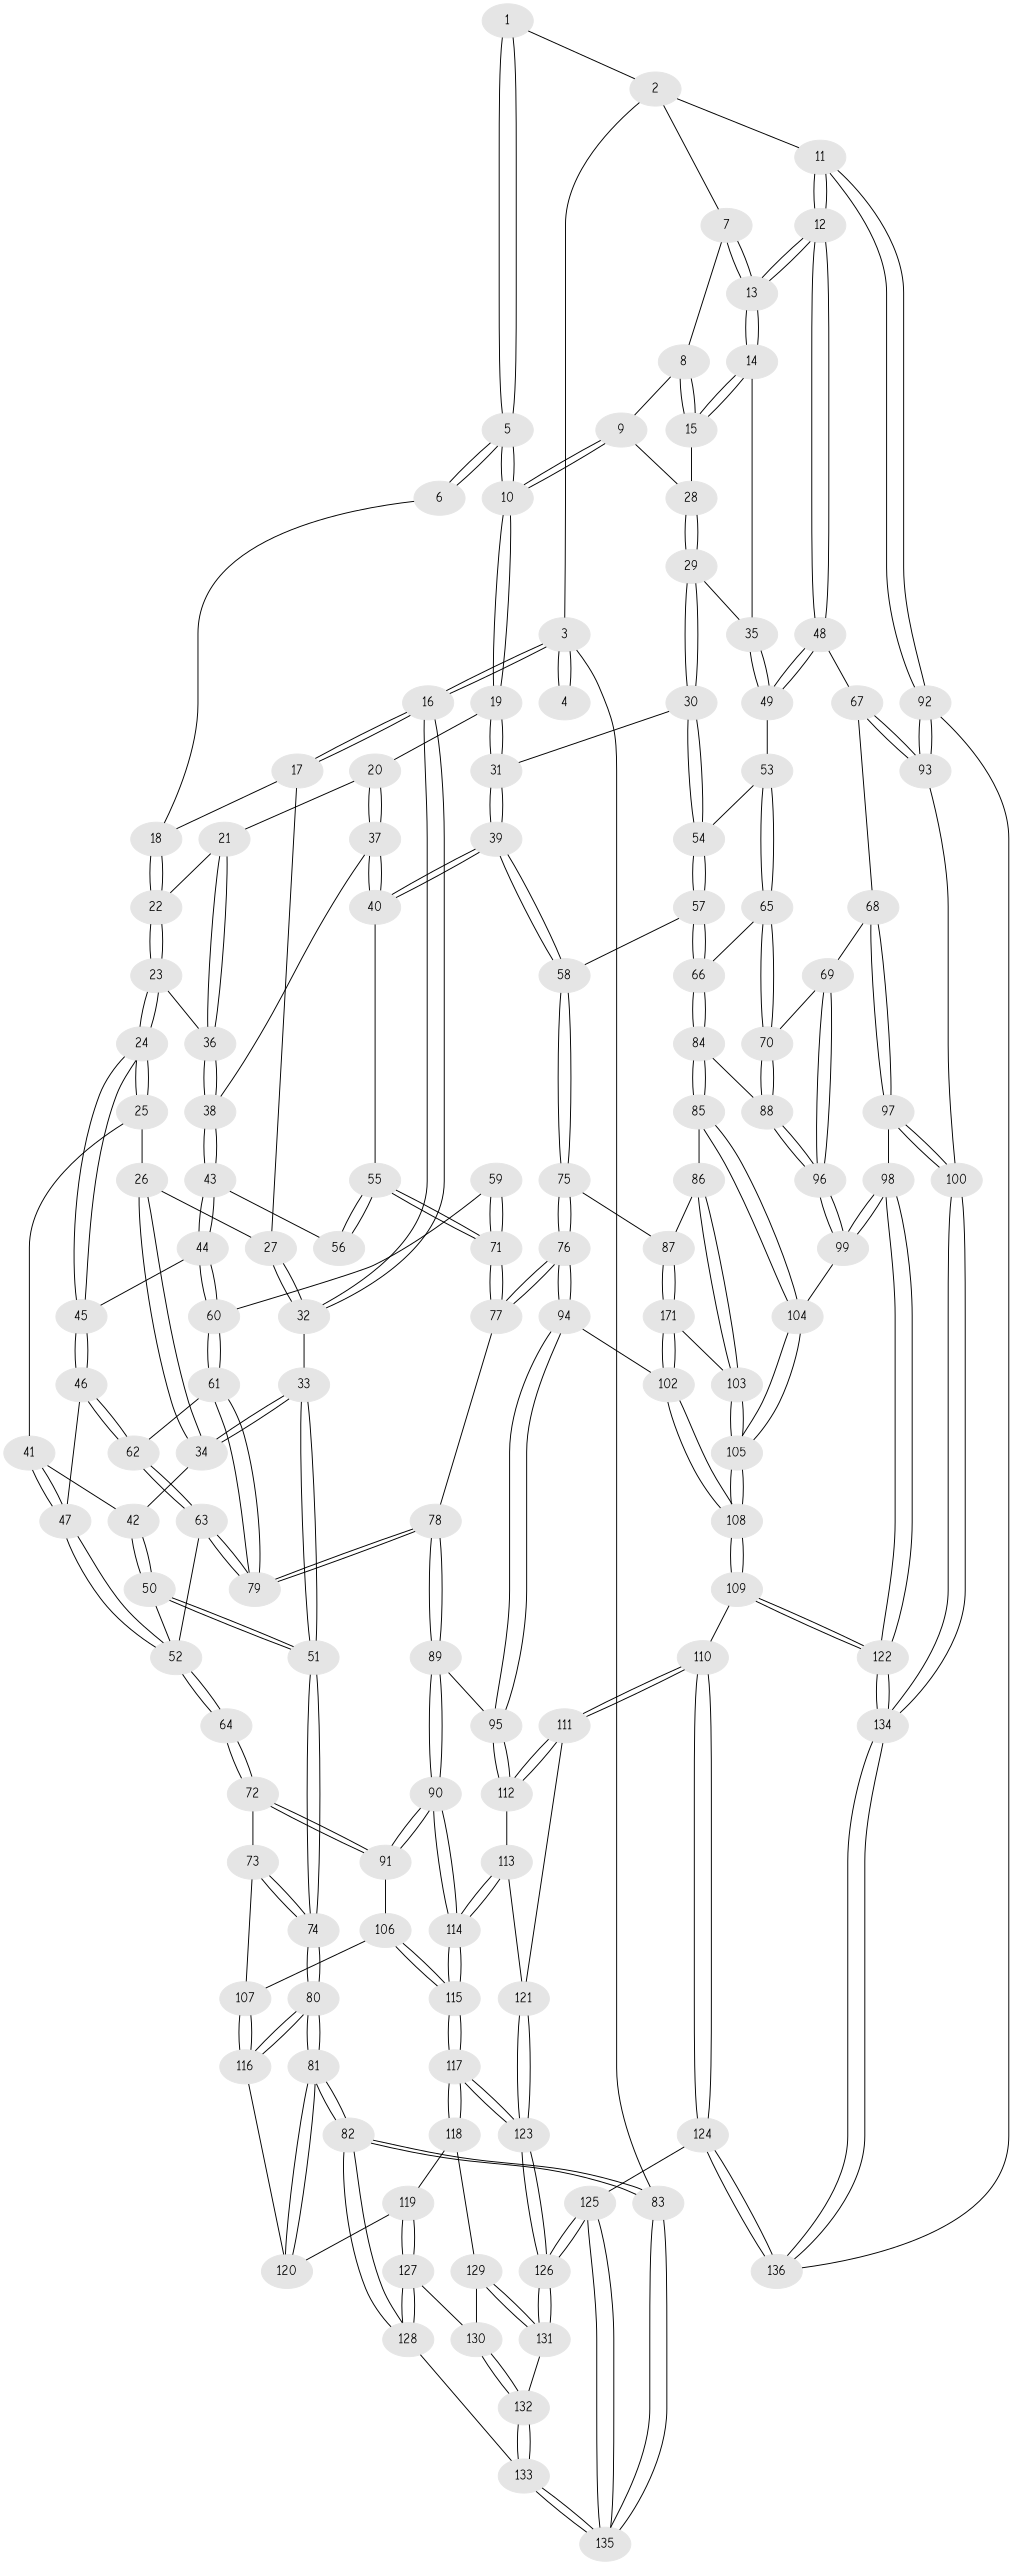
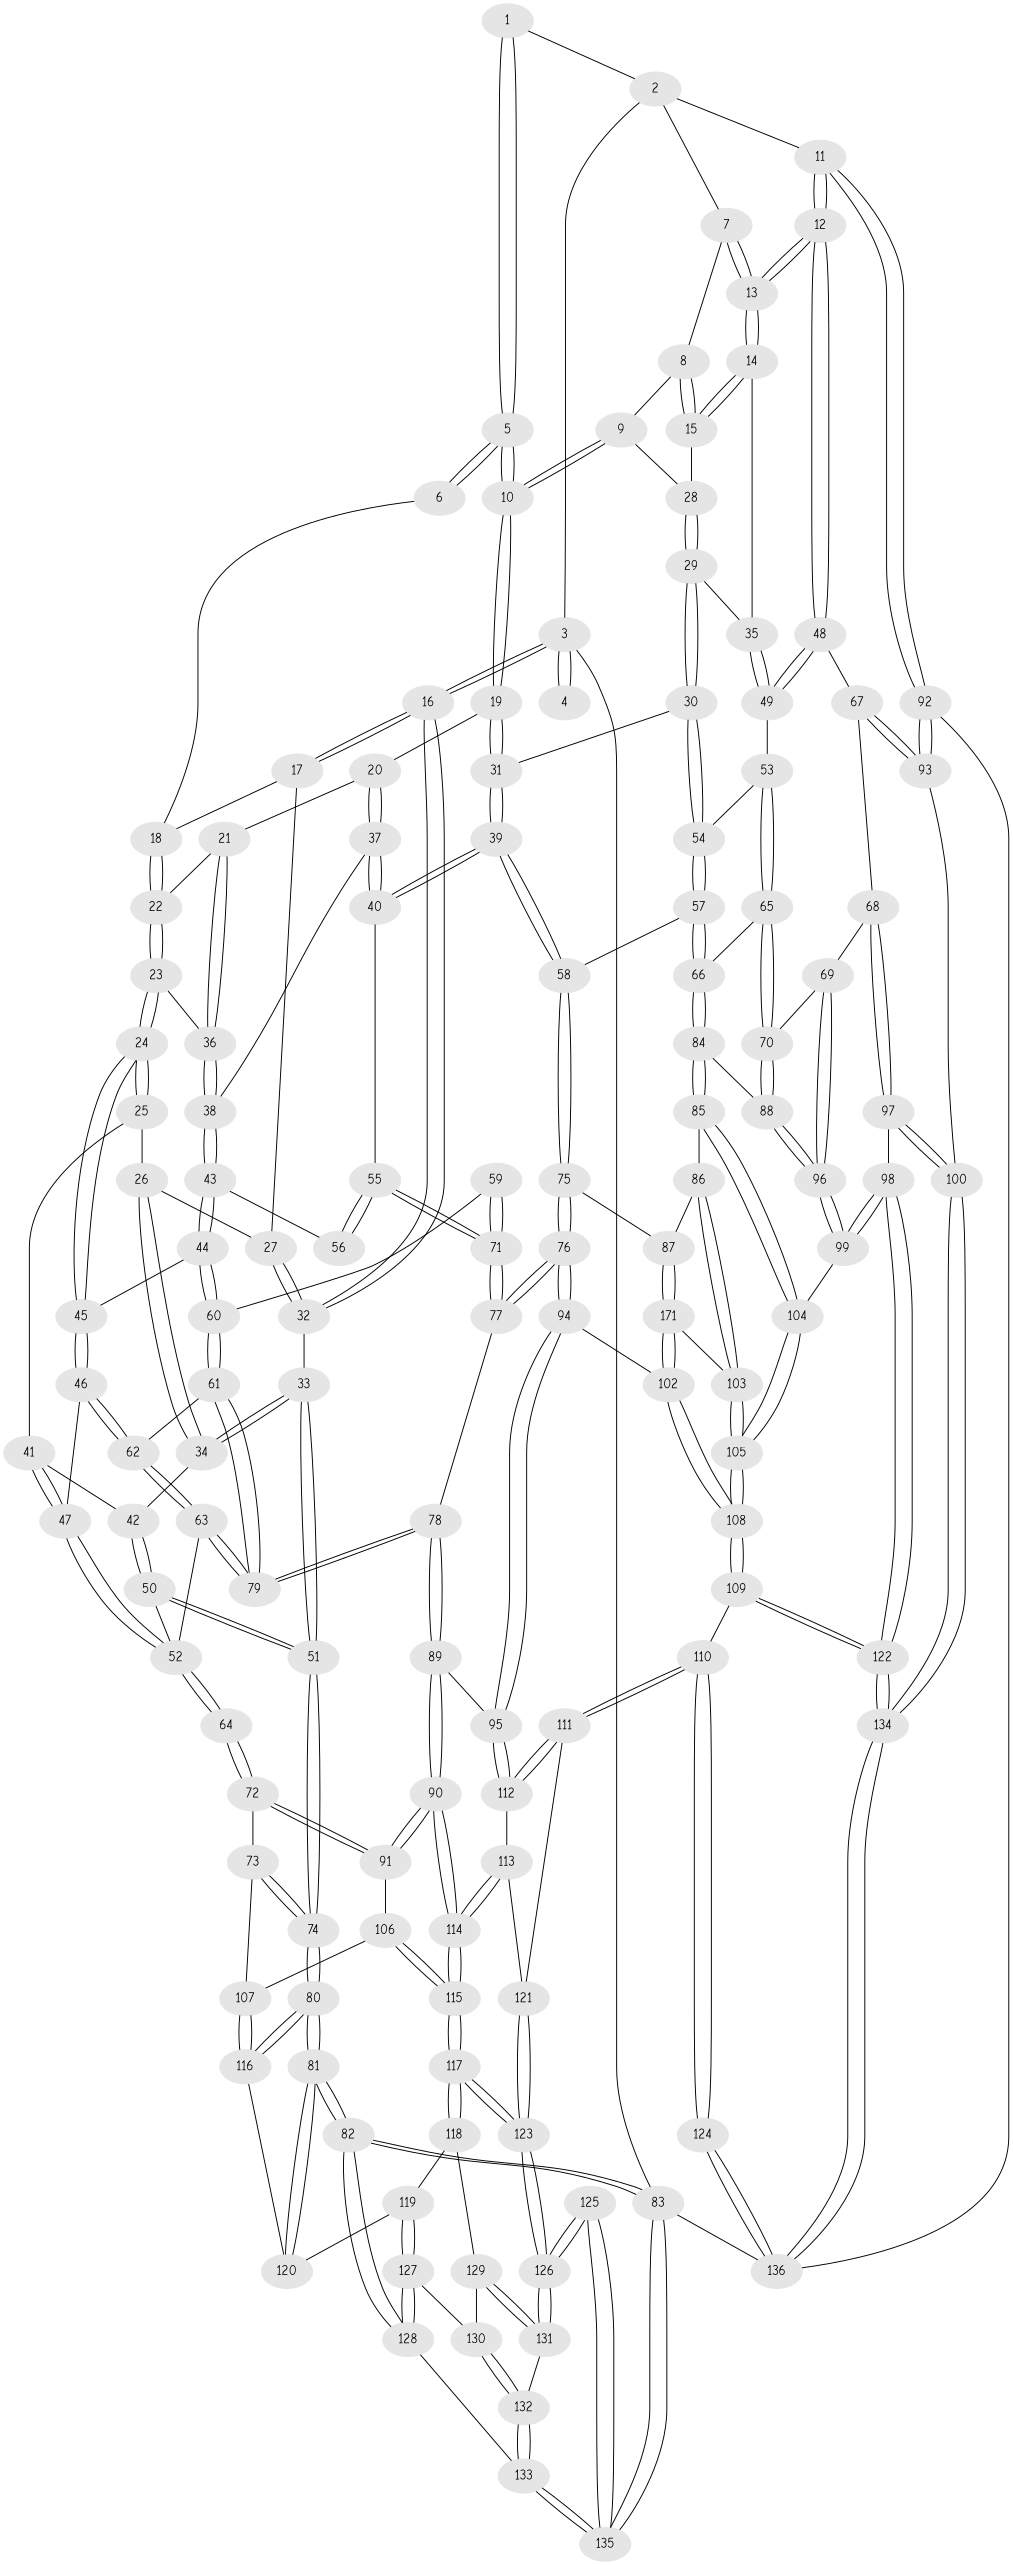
edge "124" -- "125": removed
edge "83" -- "136": added
